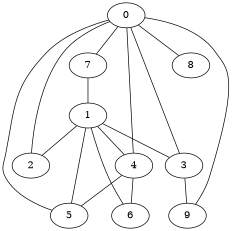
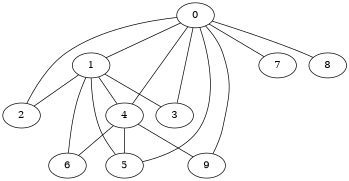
edge "7" -- "1": now "0" -- "1"
edge "3" -- "9": now "4" -- "9"
